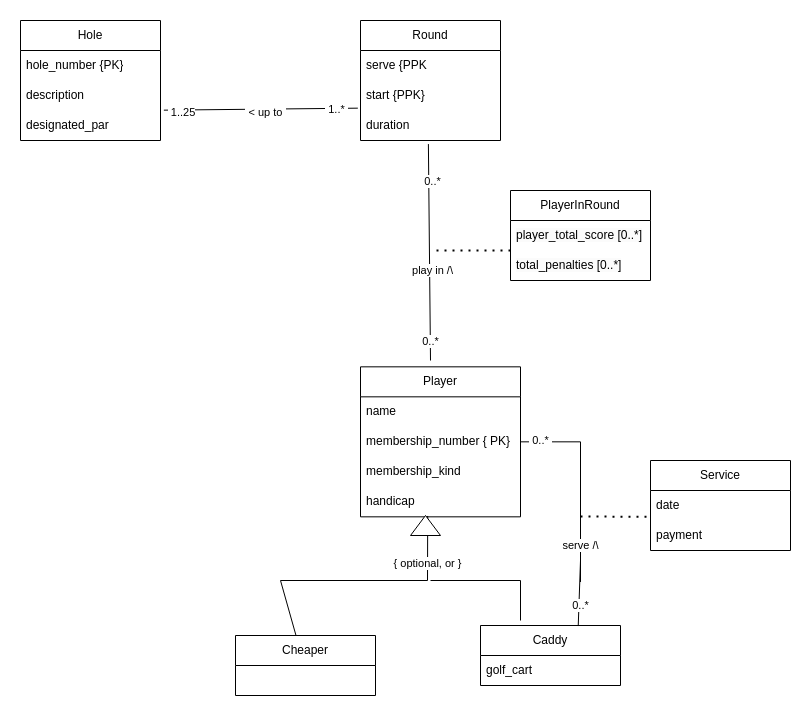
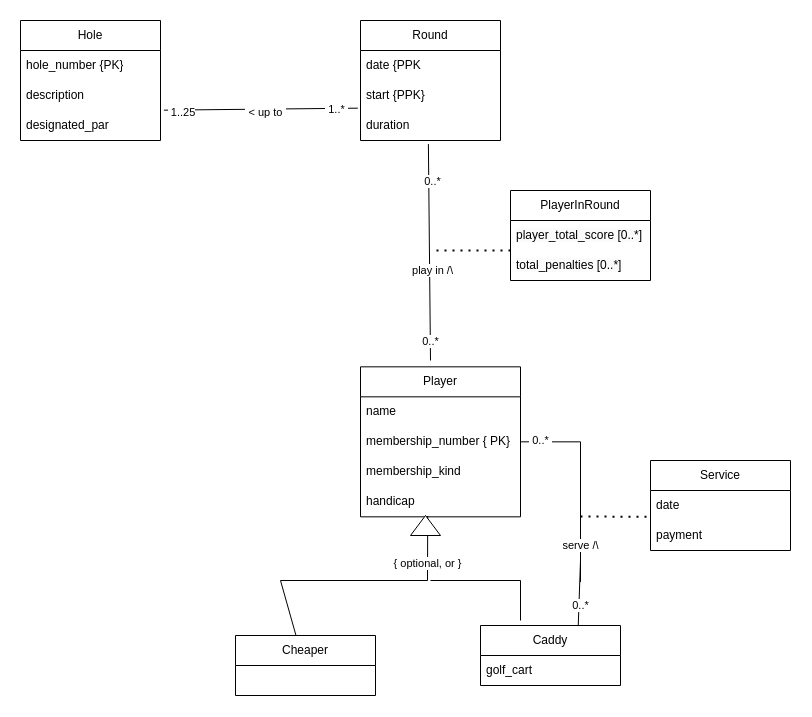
node "serve {PPK": label "serve {PPK" -> "date {PPK"
